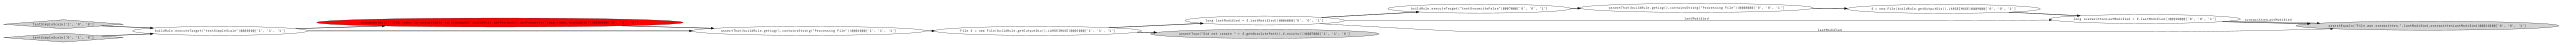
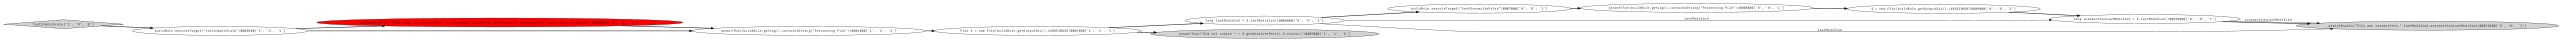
node "testSimpleScale['0', '1', '0']": removed
